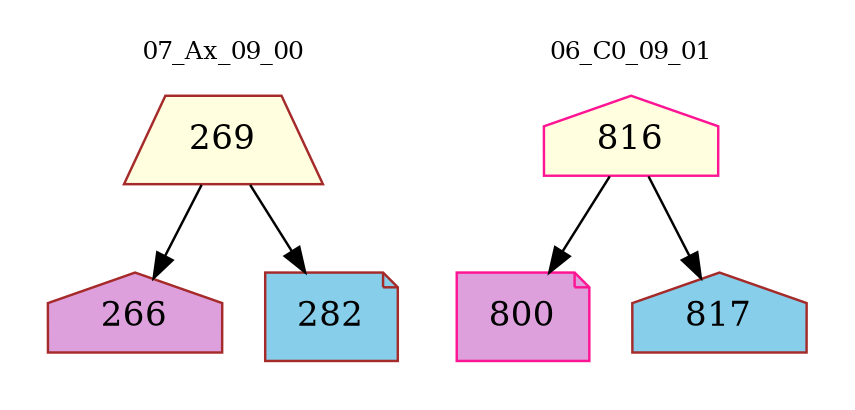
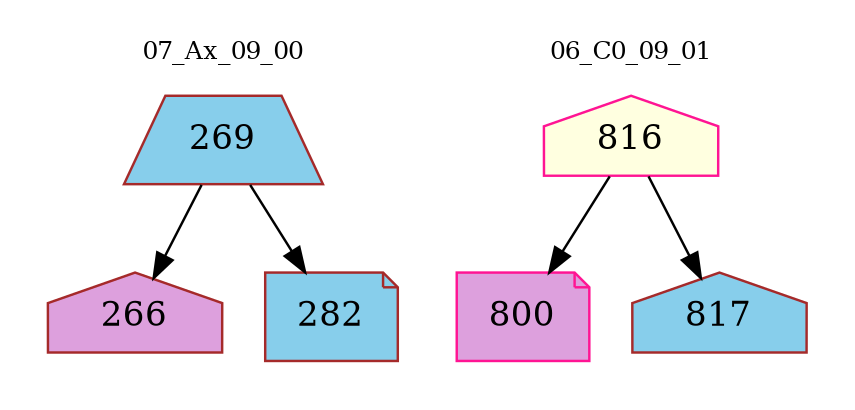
node "269": fillcolor lightyellow -> skyblue
